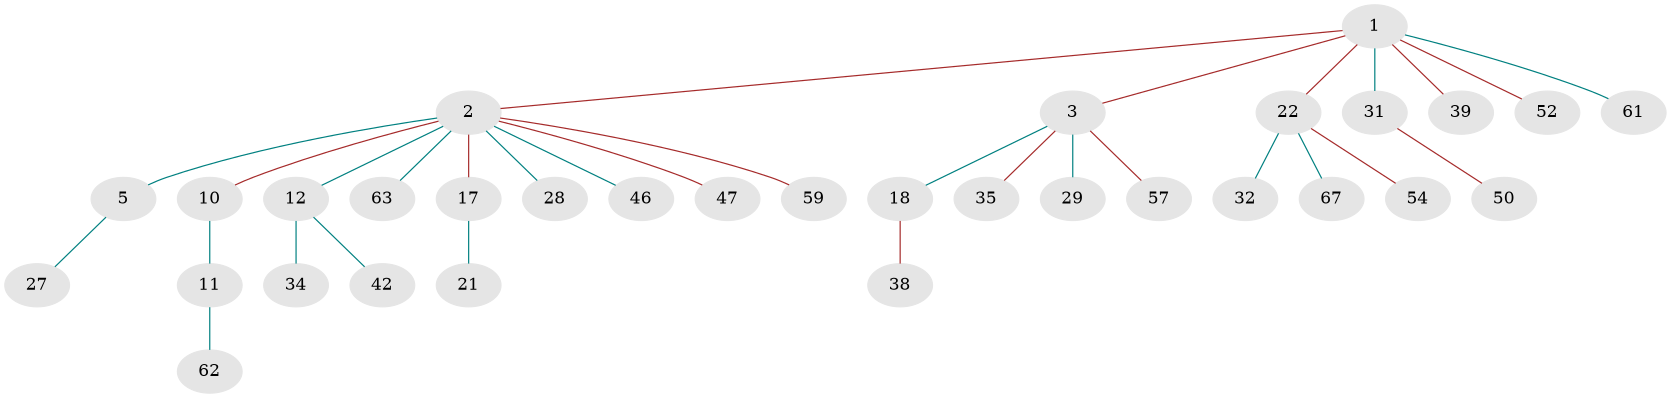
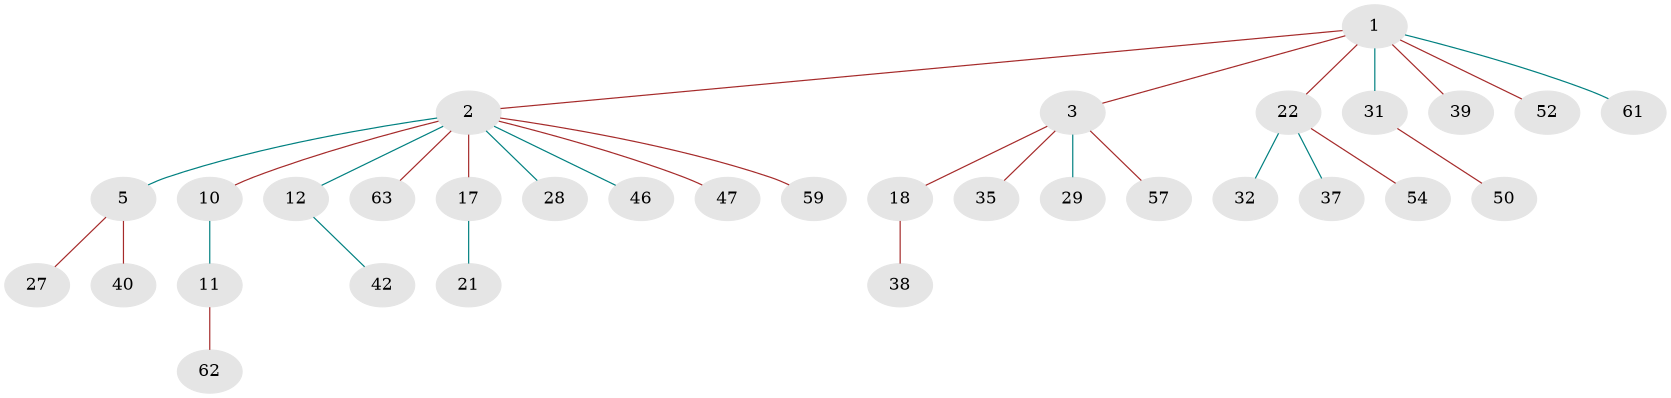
edge "2" -- "63": color teal -> brown
edge "3" -- "18": color teal -> brown
node "67": label "67" -> "37"
edge "5" -- "27": color teal -> brown
node "40": added
node "34": removed
edge "11" -- "62": color teal -> brown
